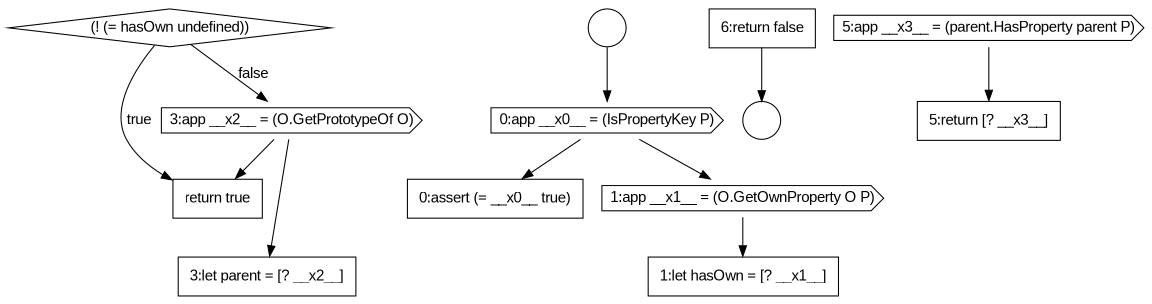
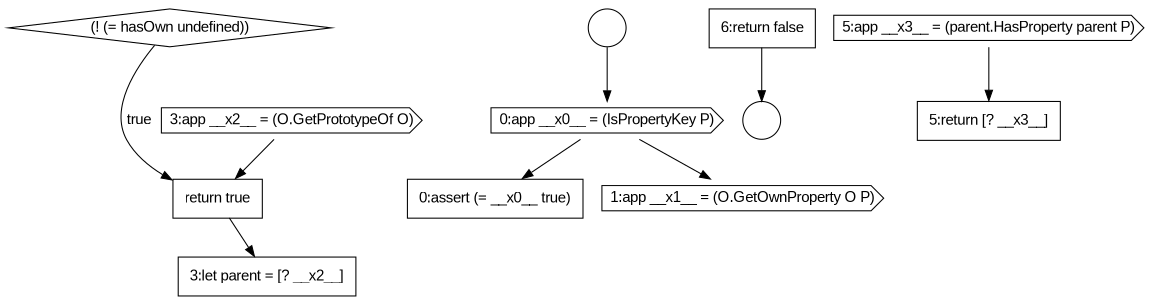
edge "(! (= hasOwn undefined))" -> "3:app __x2__ = (O.GetPrototypeOf O)": removed, label "false"
edge "3:app __x2__ = (O.GetPrototypeOf O)" -> "3:let parent = [? __x2__]": now "return true" -> "3:let parent = [? __x2__]"
node "1:let hasOwn = [? __x1__]": removed
